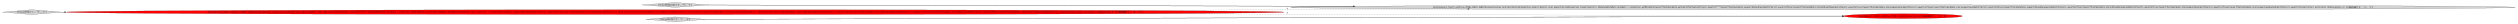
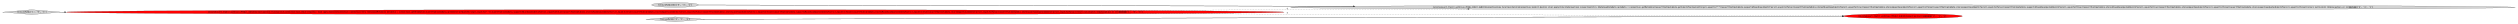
node "testLexMySQLANSI['0', '0', '1']": shape diamond -> ellipse
